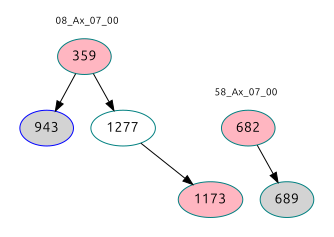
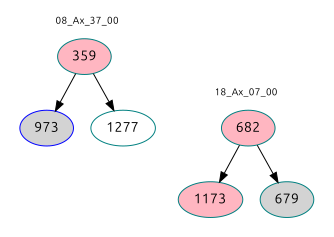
cluster "08_Ax_07_00": label "08_Ax_07_00" -> "08_Ax_37_00"
cluster "58_Ax_07_00": label "58_Ax_07_00" -> "18_Ax_07_00"
node "943": label "943" -> "973"
edge "1277" -> "1173": now "682" -> "1173"
node "689": label "689" -> "679"
